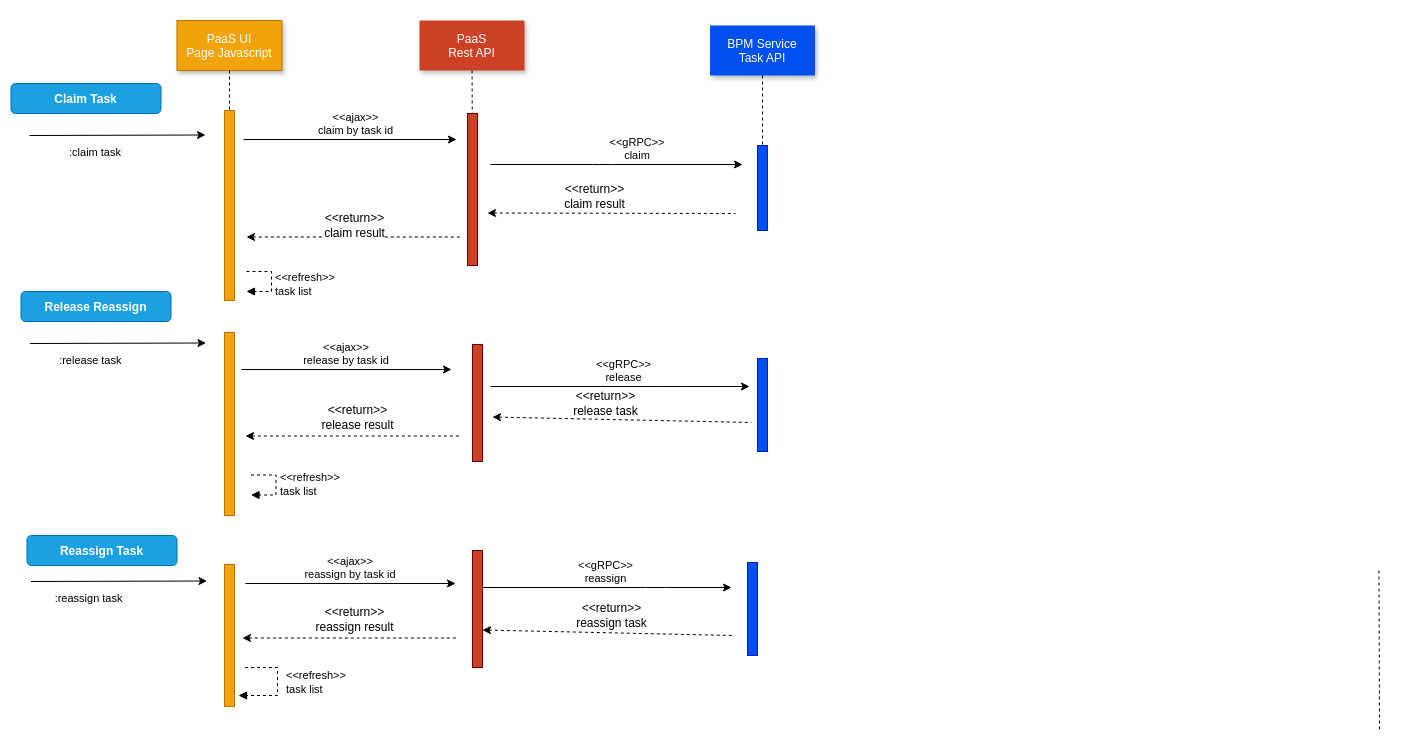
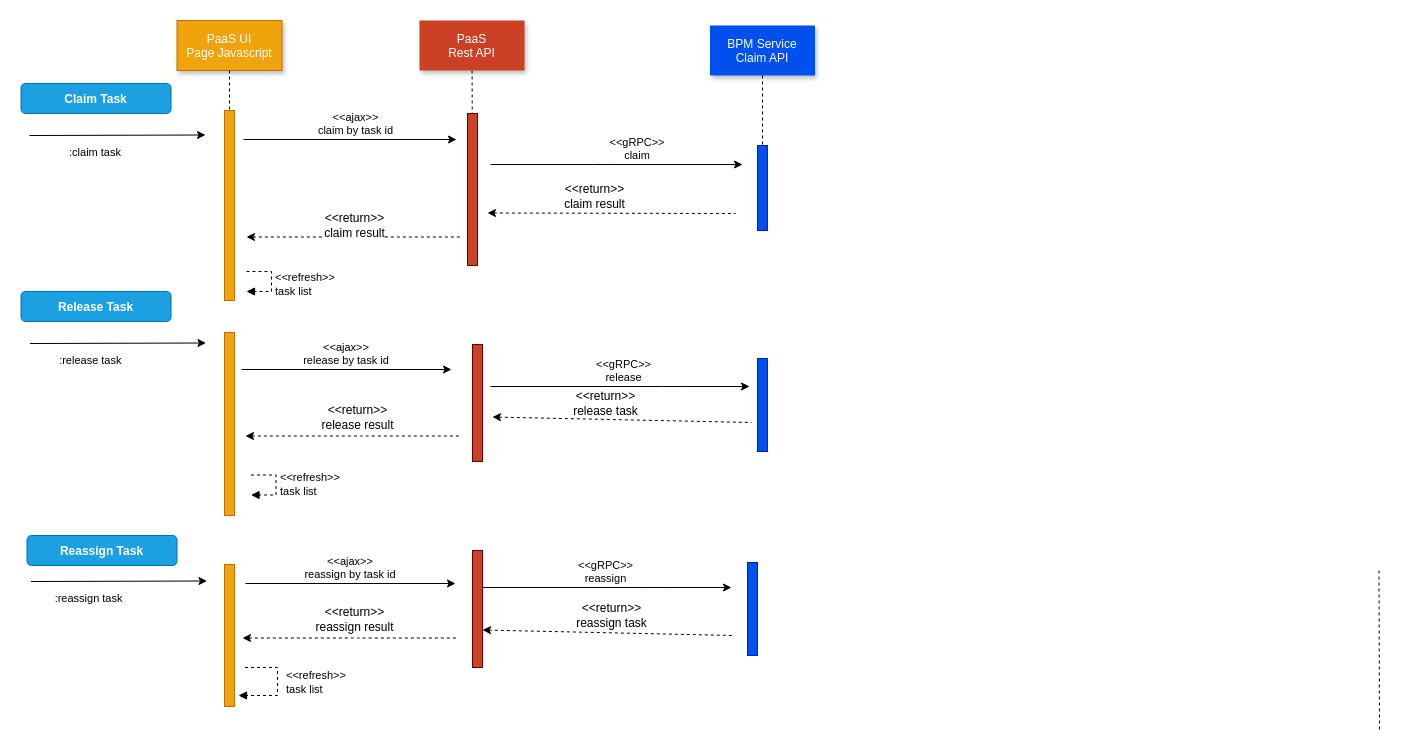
node "BPM Service Task API": label "BPM Service Task API" -> "BPM Service Claim API"
node "Claim Task": moved (86, 99) -> (96, 99)
node "Release Reassign": label "Release Reassign" -> "Release Task"
